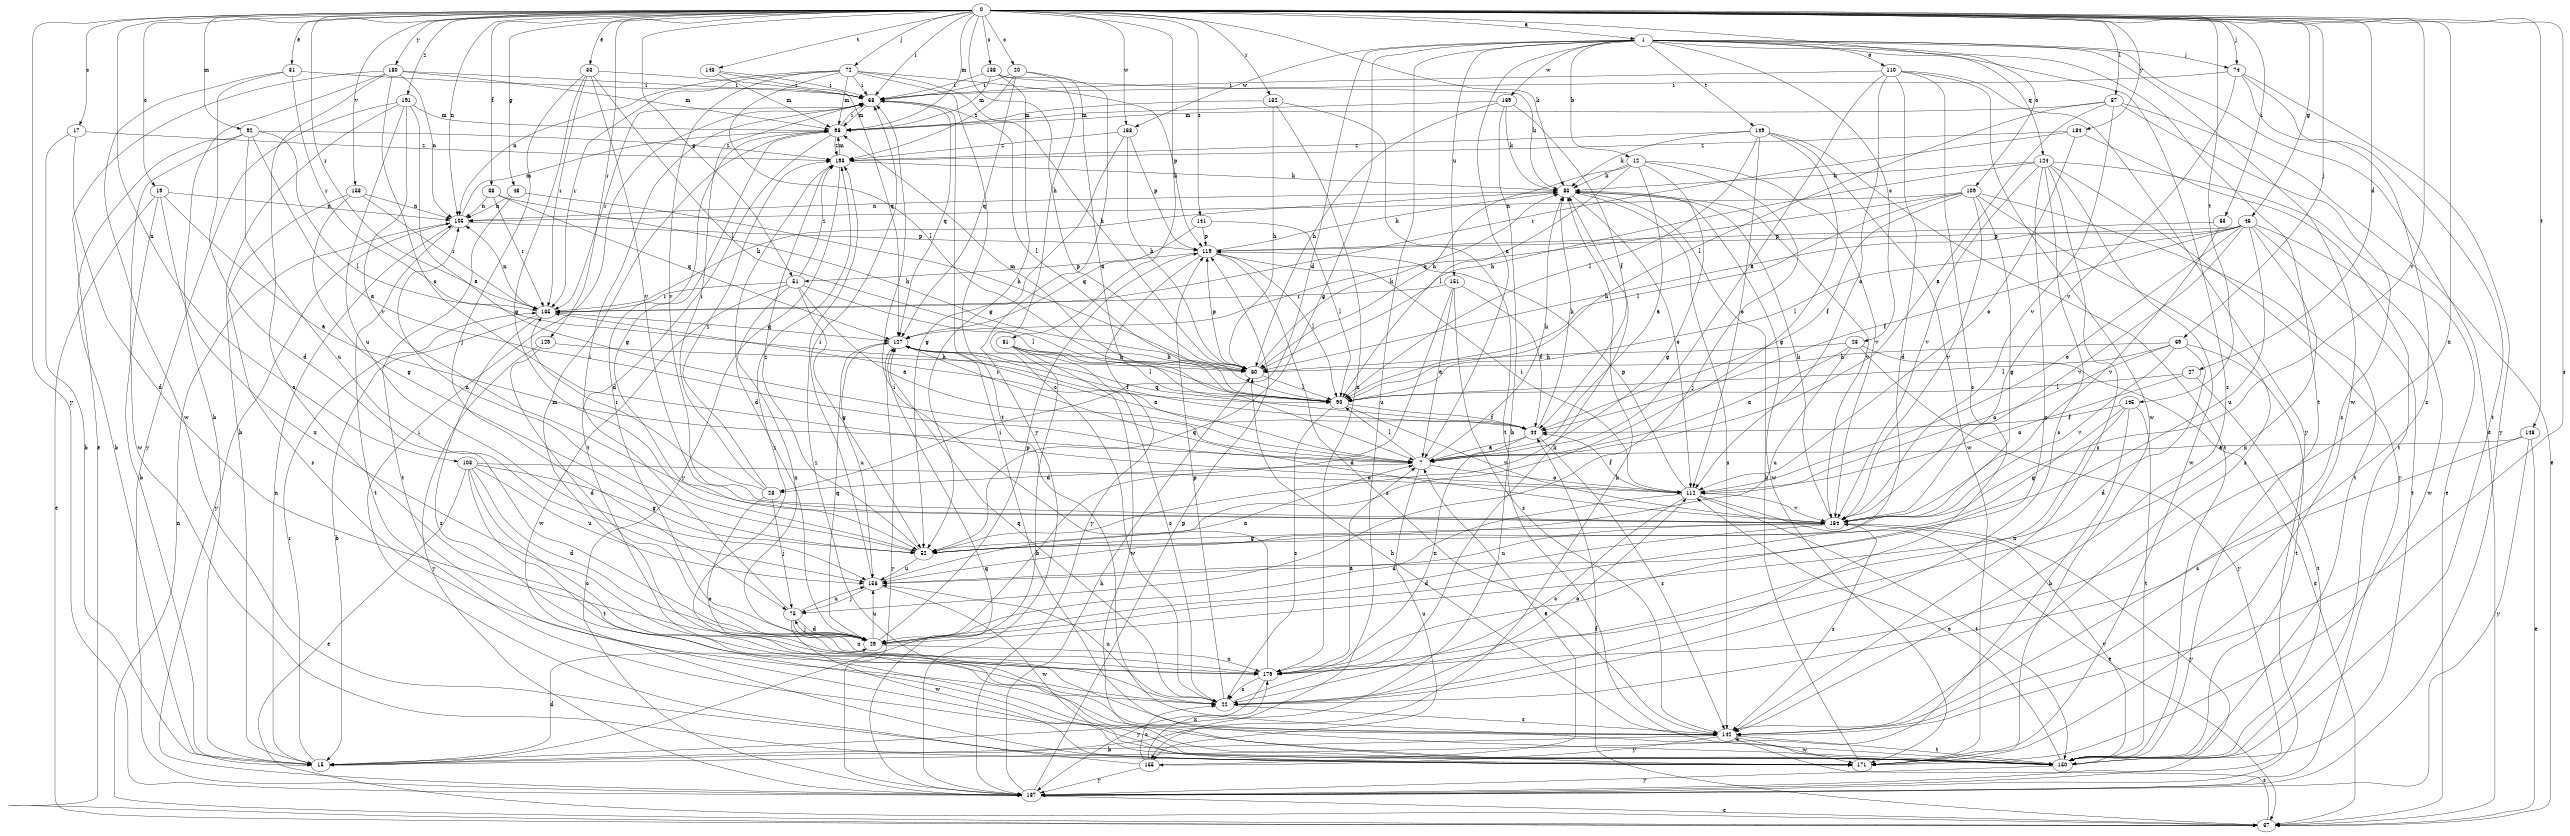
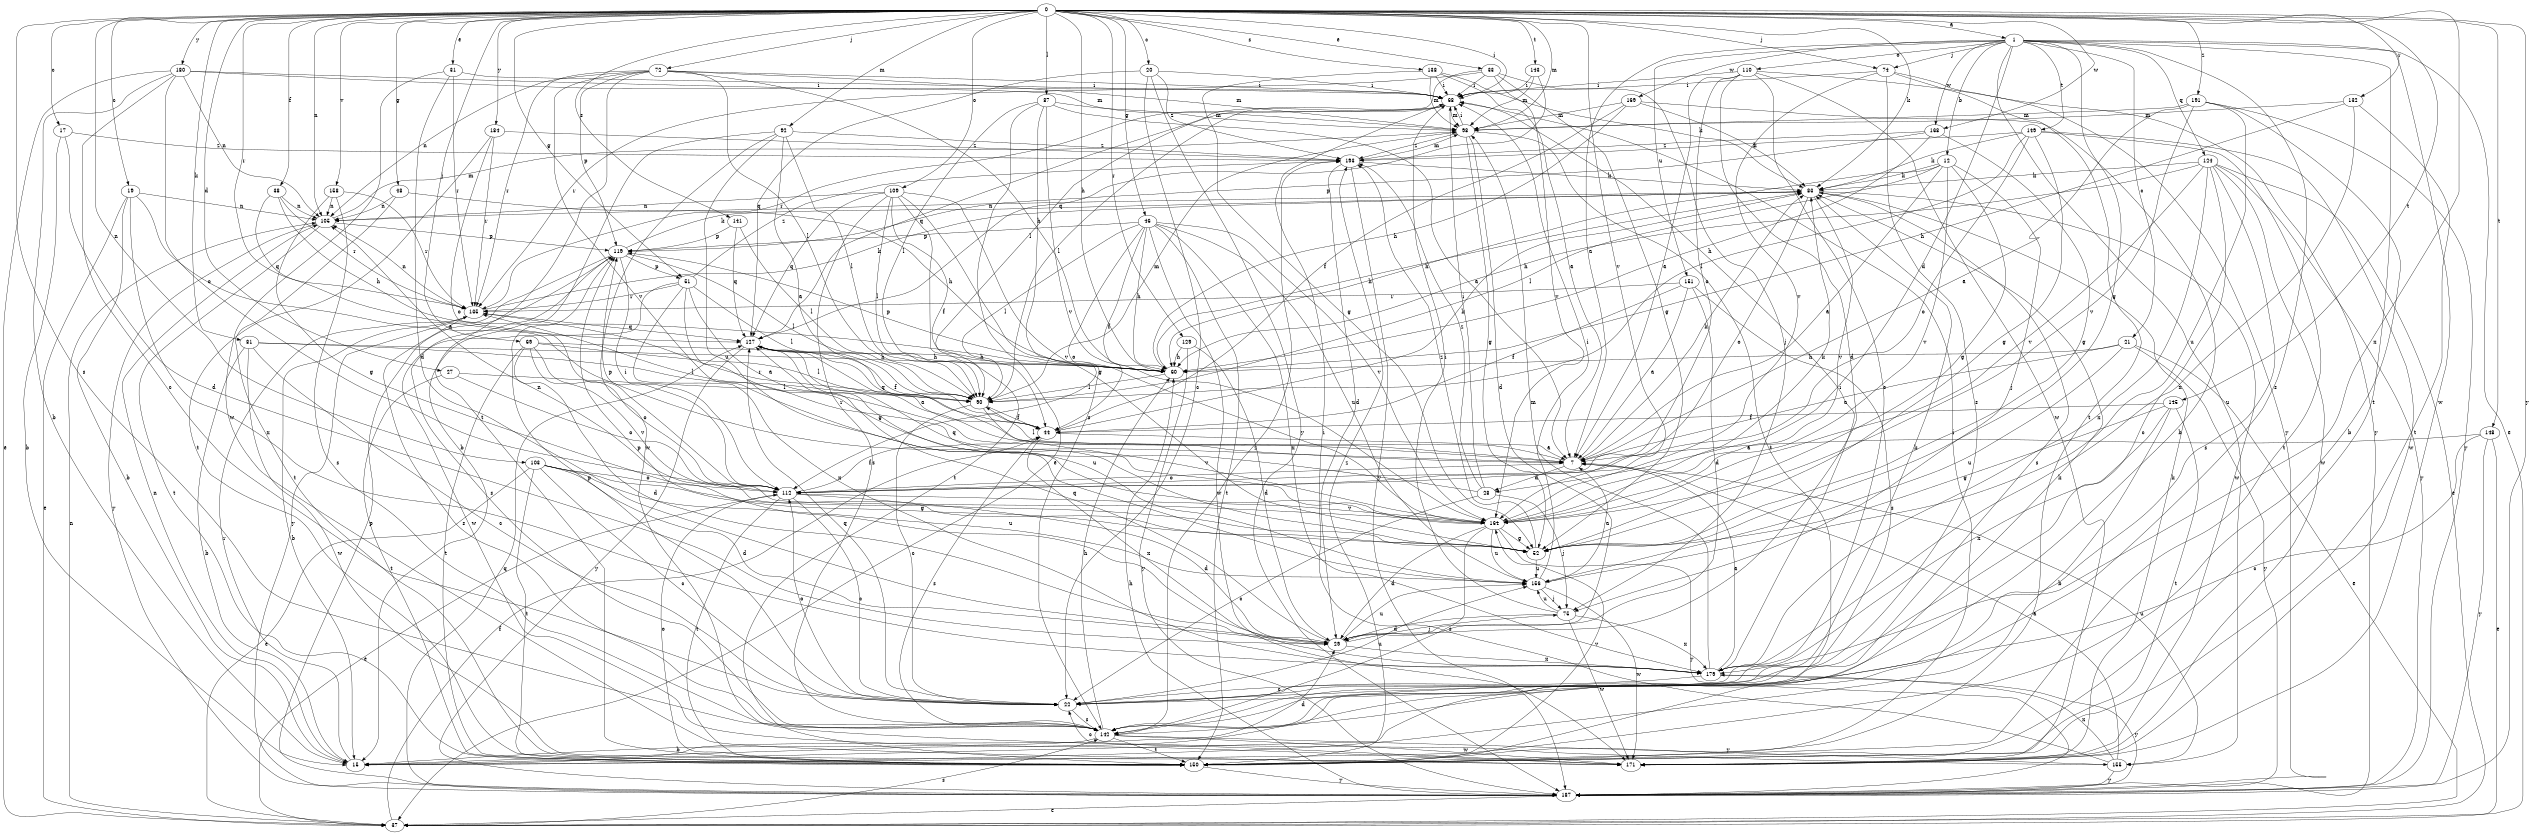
node "63": removed
node "23": label "23" -> "21"
